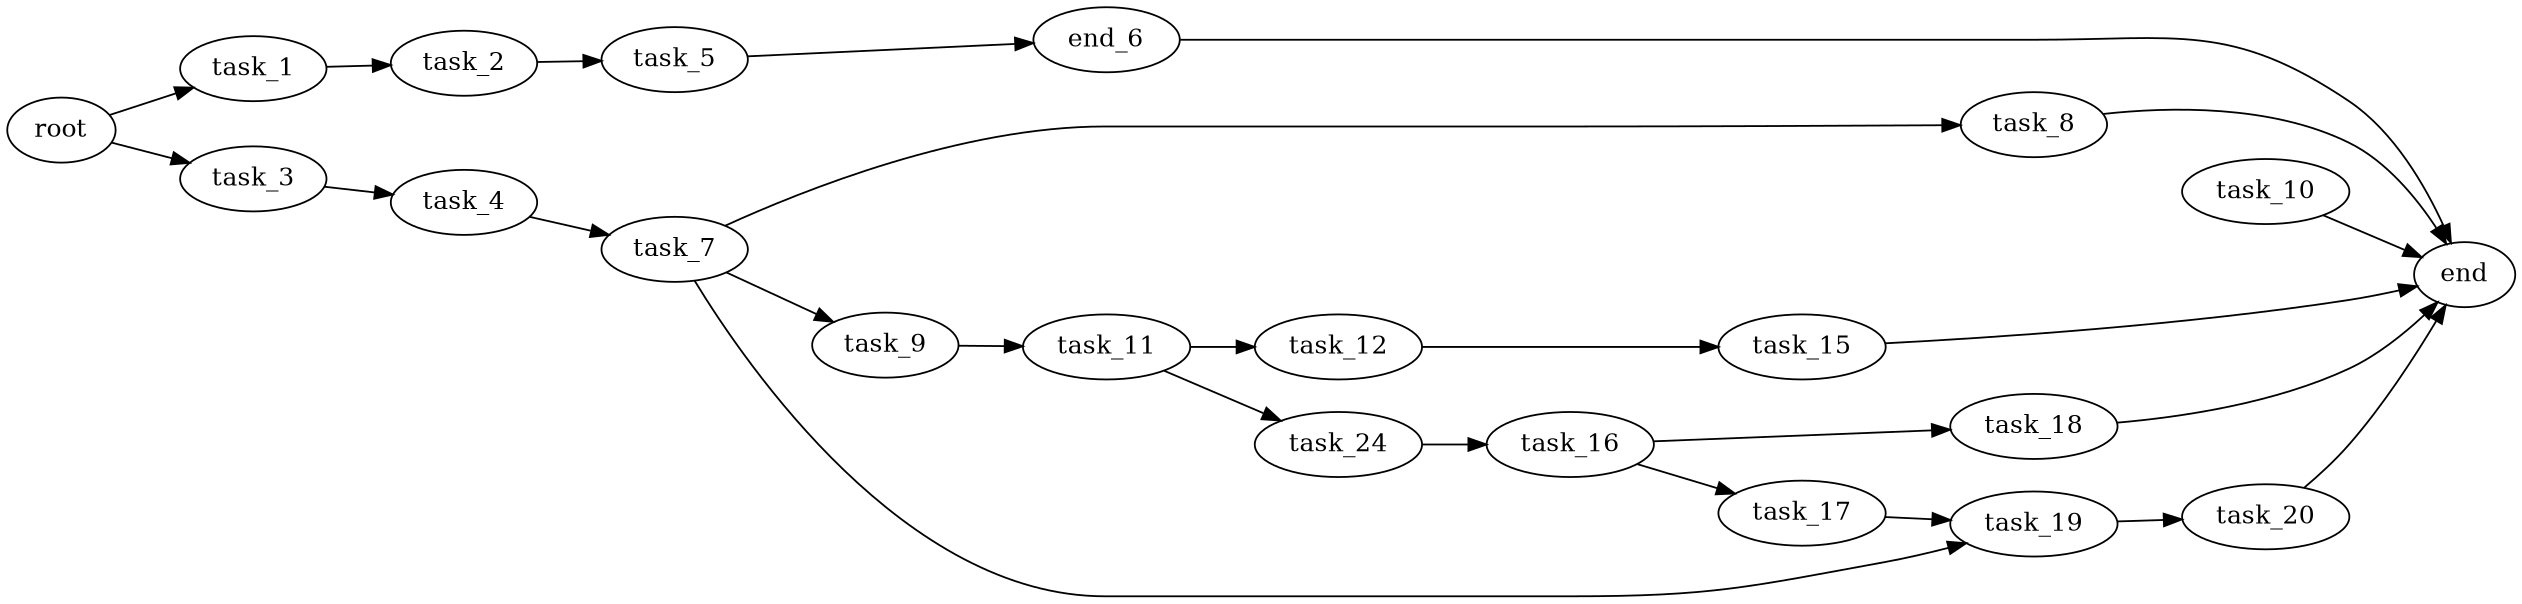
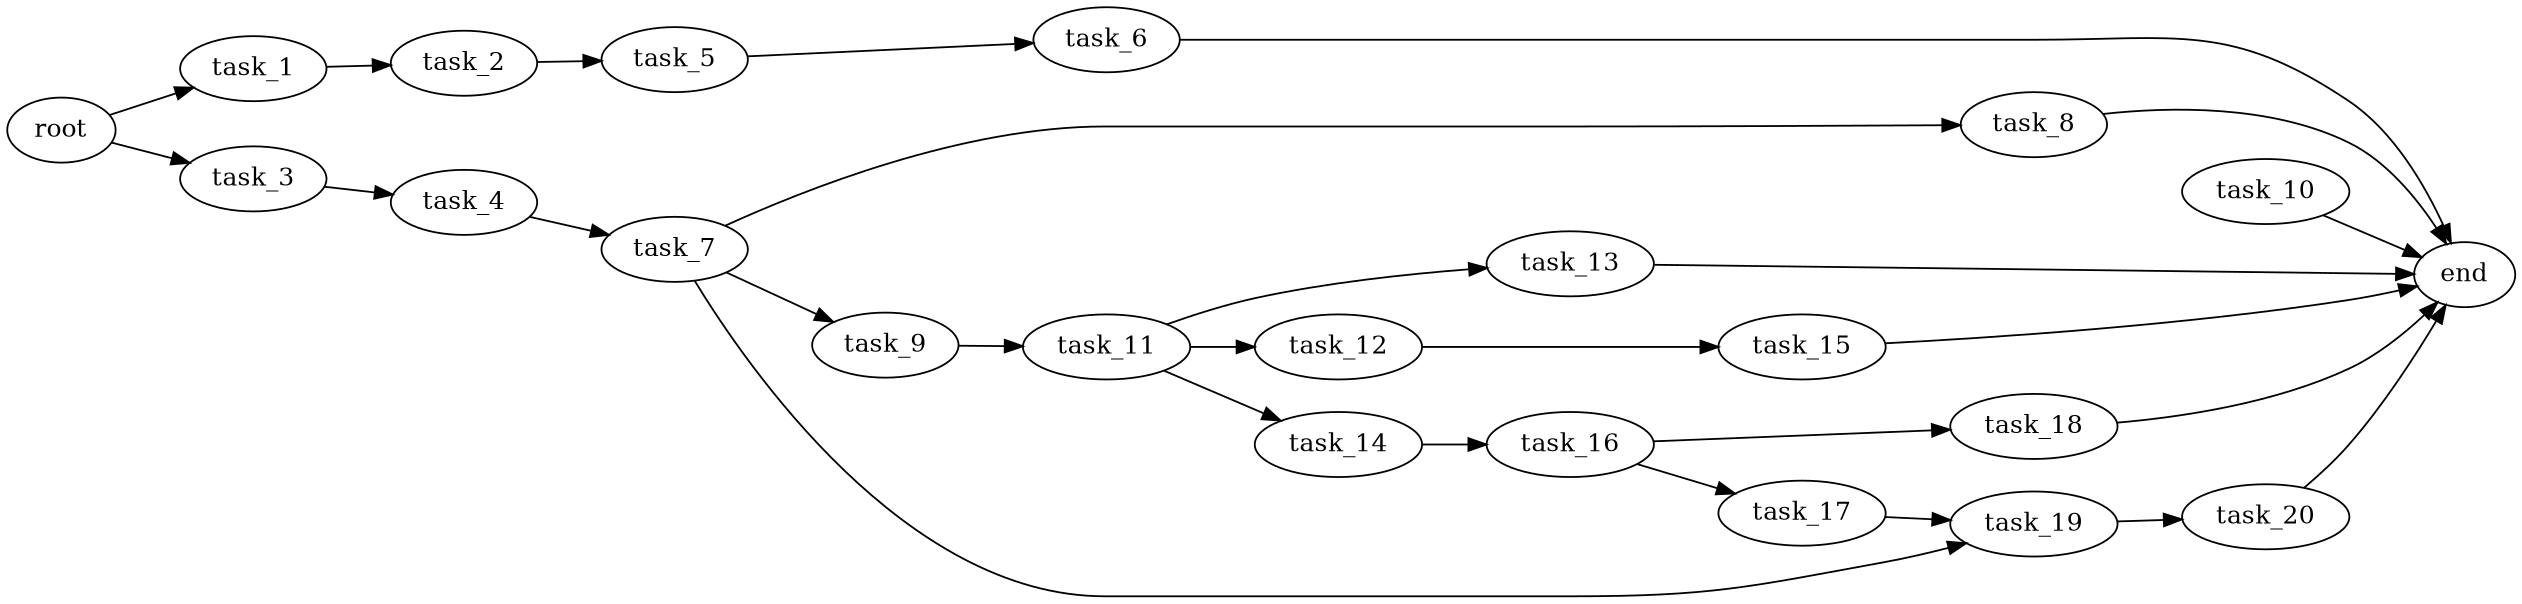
node "end_6": label "end_6" -> "task_6"
node "task_13": added
node "task_24": label "task_24" -> "task_14"
